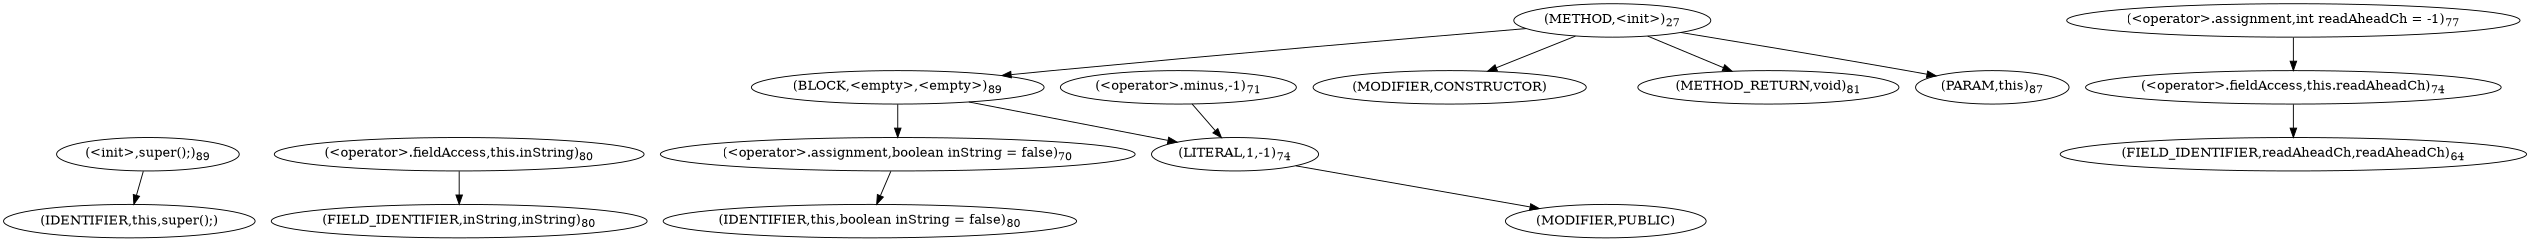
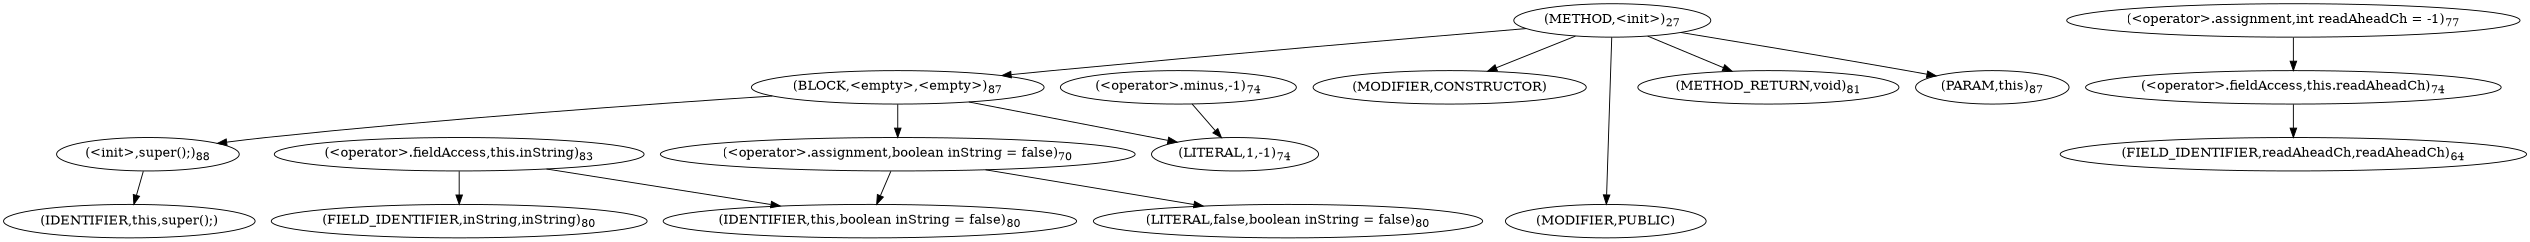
node "(BLOCK,<empty>,<empty>)": text "89" -> "87"
node "(<operator>.minus,-1)": text "71" -> "74"
edge "(BLOCK,<empty>,<empty>)" -> "(<init>,super();)": added
node "(<init>,super();)": text "89" -> "88"
node "(<operator>.fieldAccess,this.inString)": text "80" -> "83"
edge "(LITERAL,1,-1)" -> "(MODIFIER,PUBLIC)": now "(METHOD,<init>)" -> "(MODIFIER,PUBLIC)"
edge "(<operator>.fieldAccess,this.inString)" -> "(IDENTIFIER,this,boolean inString = false)": added
node "(LITERAL,false,boolean inString = false)": added
